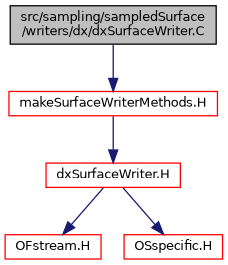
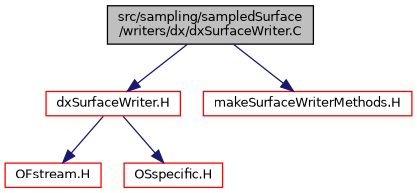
edge "makeSurfaceWriterMethods.H" -> "dxSurfaceWriter.H": now "src/sampling/sampledSurface /writers/dx/dxSurfaceWriter.C" -> "dxSurfaceWriter.H"
